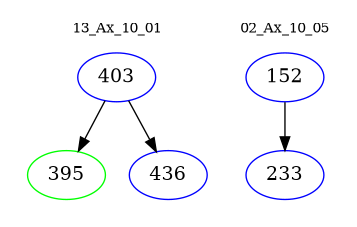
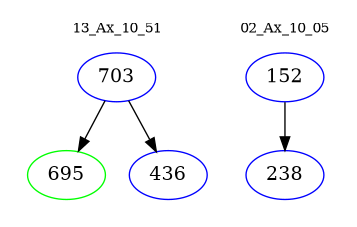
cluster "13_Ax_10_01": label "13_Ax_10_01" -> "13_Ax_10_51"
node "403": label "403" -> "703"
node "395": label "395" -> "695"
node "233": label "233" -> "238"
